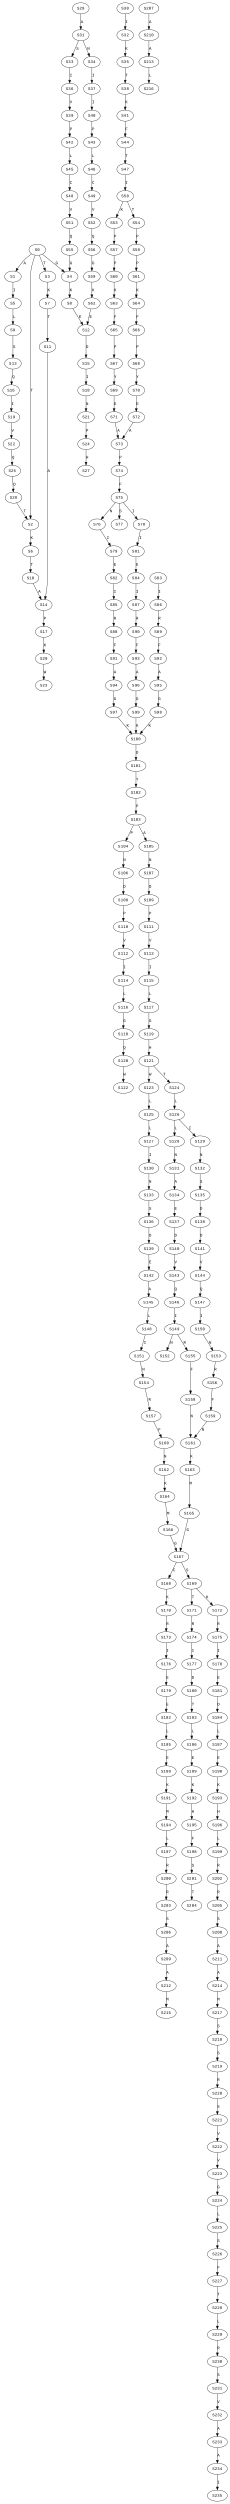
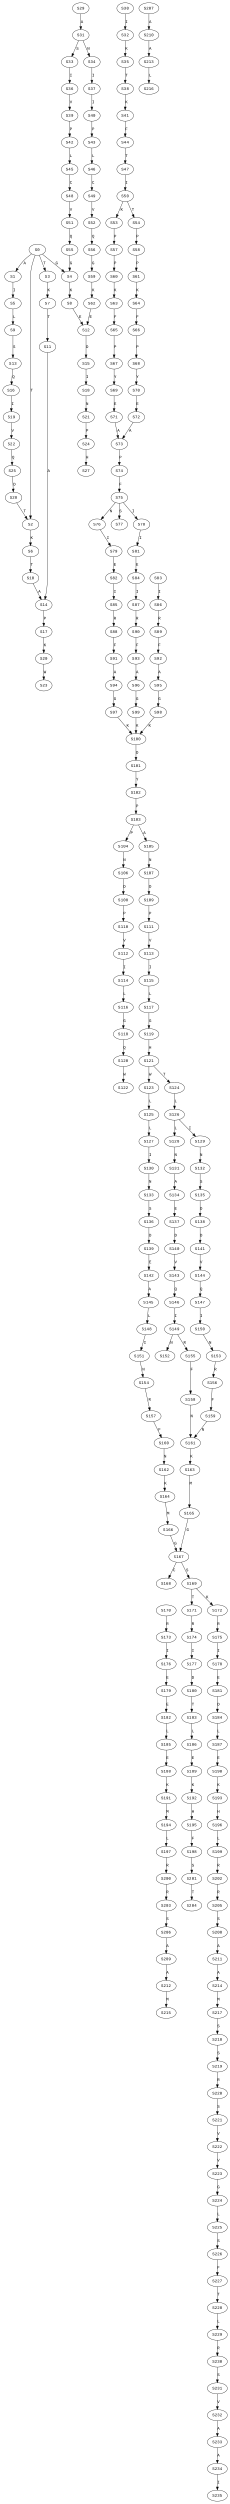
edge "S168" -> "S170": removed, label "K"
